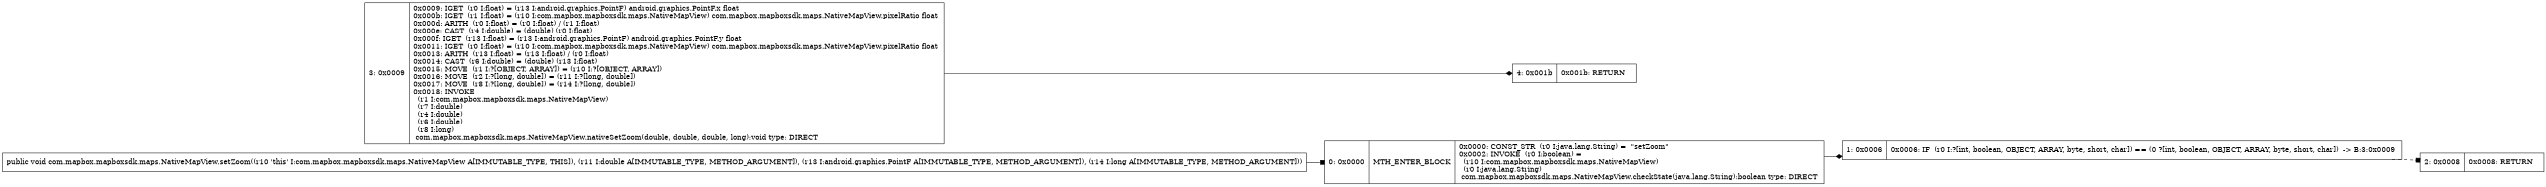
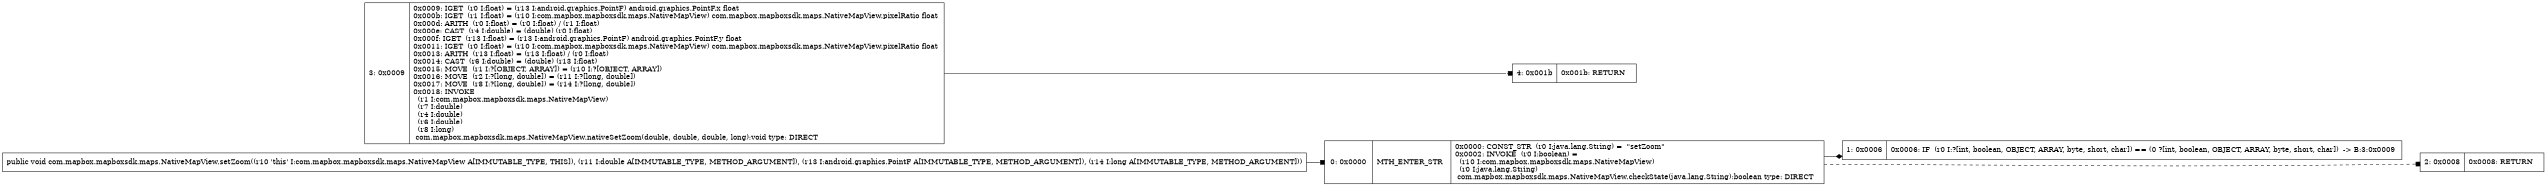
edge "3: 0x0009" -> "4: 0x001b": arrowhead diamond -> box
edge "1: 0x0006" -> "2: 0x0008": now "0: 0x0000" -> "2: 0x0008"
node "0: 0x0000": text "MTH_ENTER_BLOCK" -> "MTH_ENTER_STR"
